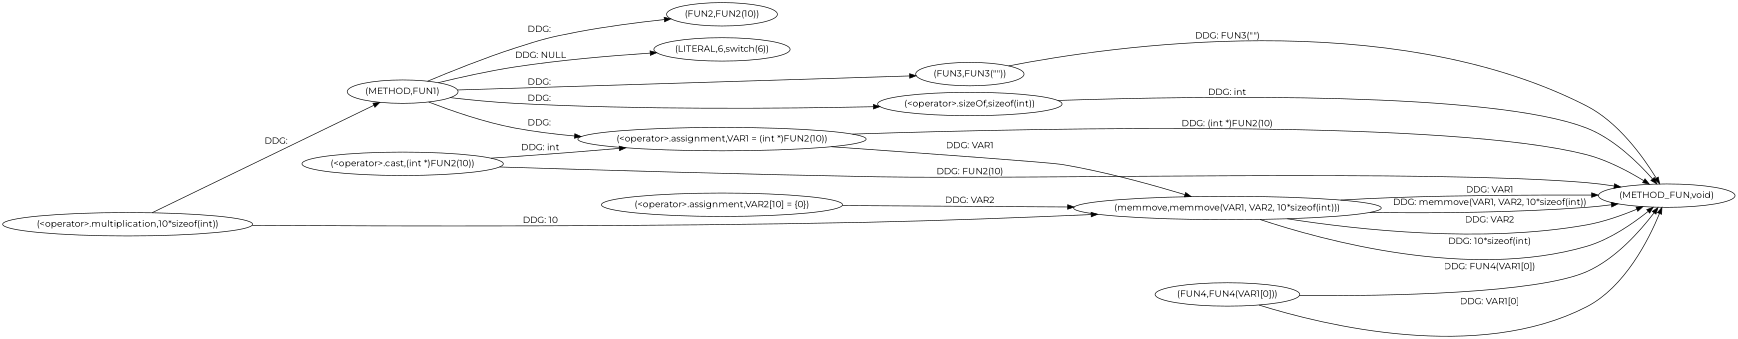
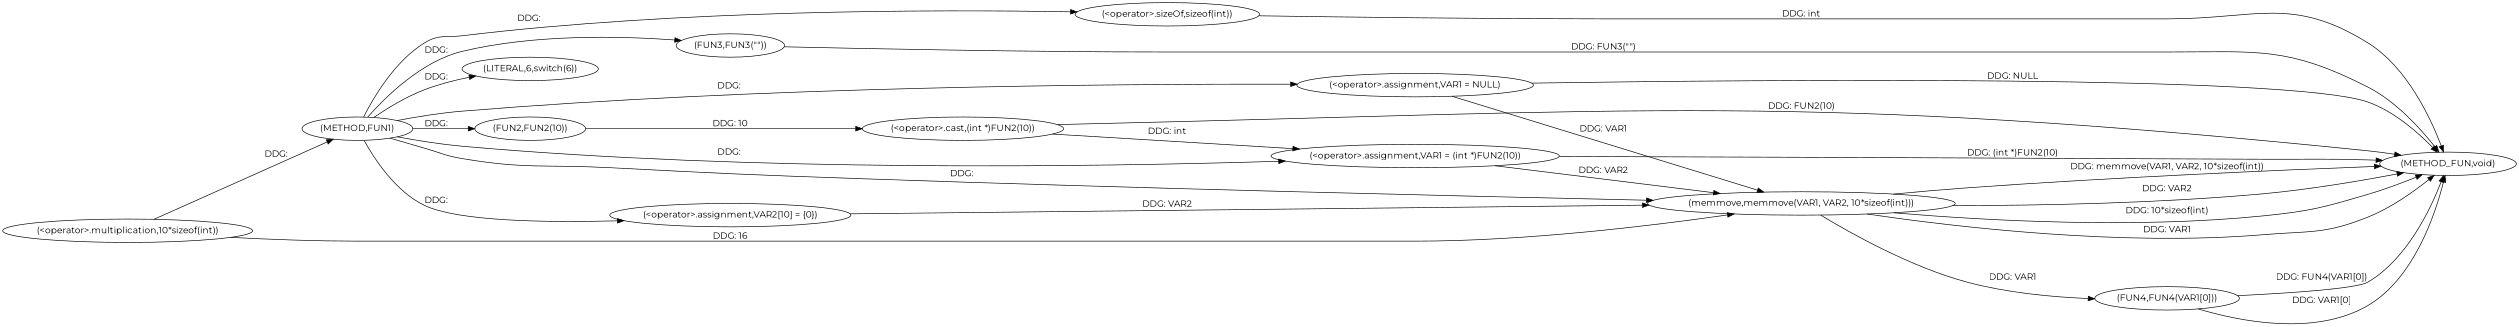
edge "(METHOD,FUN1)" -> "(LITERAL,6,switch(6))": label "DDG: NULL" -> "DDG: "
node "(<operator>.assignment,VAR1 = NULL)": added
edge "(FUN2,FUN2(10))" -> "(<operator>.cast,(int *)FUN2(10))": added, label "DDG: 10"
edge "(<operator>.assignment,VAR1 = (int *)FUN2(10))" -> "(memmove,memmove(VAR1, VAR2, 10*sizeof(int)))": label "DDG: VAR1" -> "DDG: VAR2"
edge "(METHOD,FUN1)" -> "(memmove,memmove(VAR1, VAR2, 10*sizeof(int)))": added, label "DDG:"
edge "(METHOD,FUN1)" -> "(<operator>.assignment,VAR2[10] = {0})": added, label "DDG:"
edge "(<operator>.multiplication,10*sizeof(int))" -> "(memmove,memmove(VAR1, VAR2, 10*sizeof(int)))": label "DDG: 10" -> "DDG: 16"
edge "(memmove,memmove(VAR1, VAR2, 10*sizeof(int)))" -> "(FUN4,FUN4(VAR1[0]))": added, label "DDG: VAR1"
